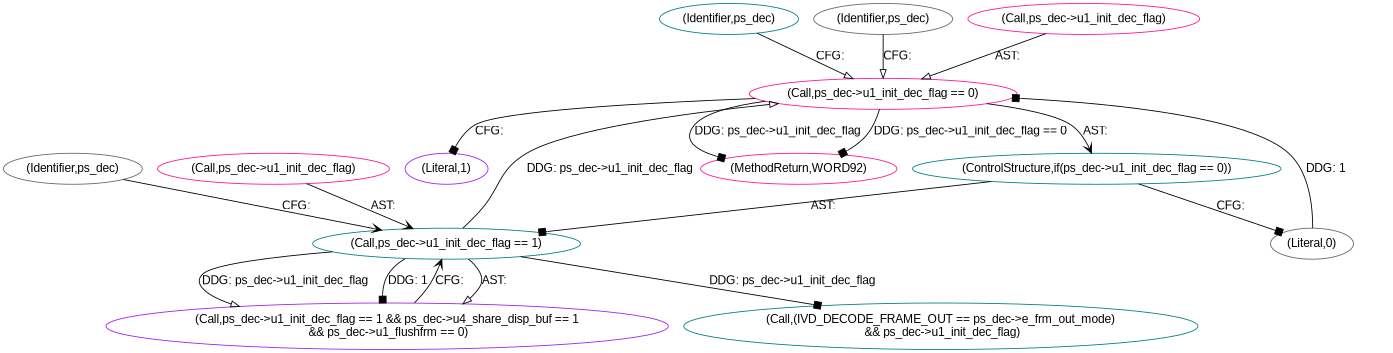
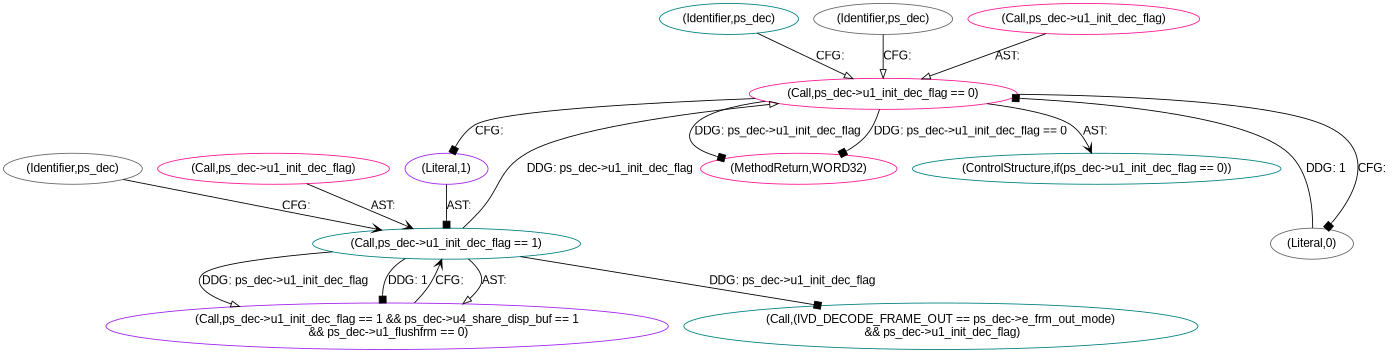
node "(MethodReturn,WORD92)": label "(MethodReturn,WORD92)" -> "(MethodReturn,WORD32)"
edge "(ControlStructure,if(ps_dec->u1_init_dec_flag == 0))" -> "(Call,ps_dec->u1_init_dec_flag == 1)": now "(Literal,1)" -> "(Call,ps_dec->u1_init_dec_flag == 1)"
edge "(ControlStructure,if(ps_dec->u1_init_dec_flag == 0))" -> "(Literal,0)": now "(Call,ps_dec->u1_init_dec_flag == 0)" -> "(Literal,0)"
